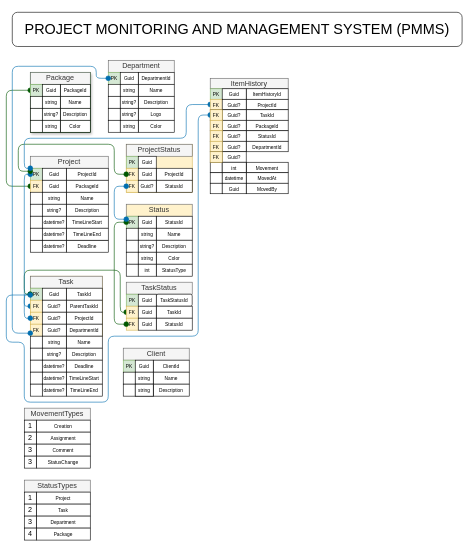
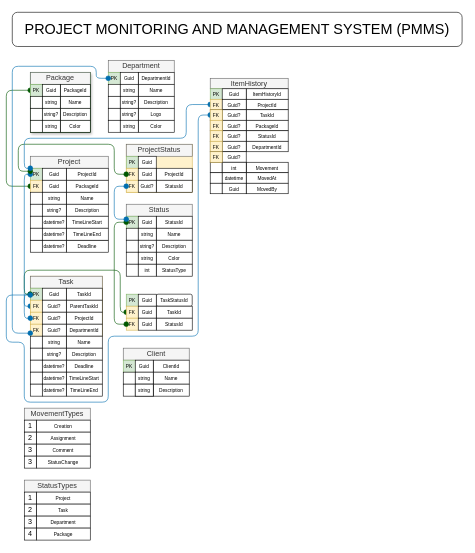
node "Status": fillcolor #fff2cc -> #f5f5f5
node "TaskStatus": removed
